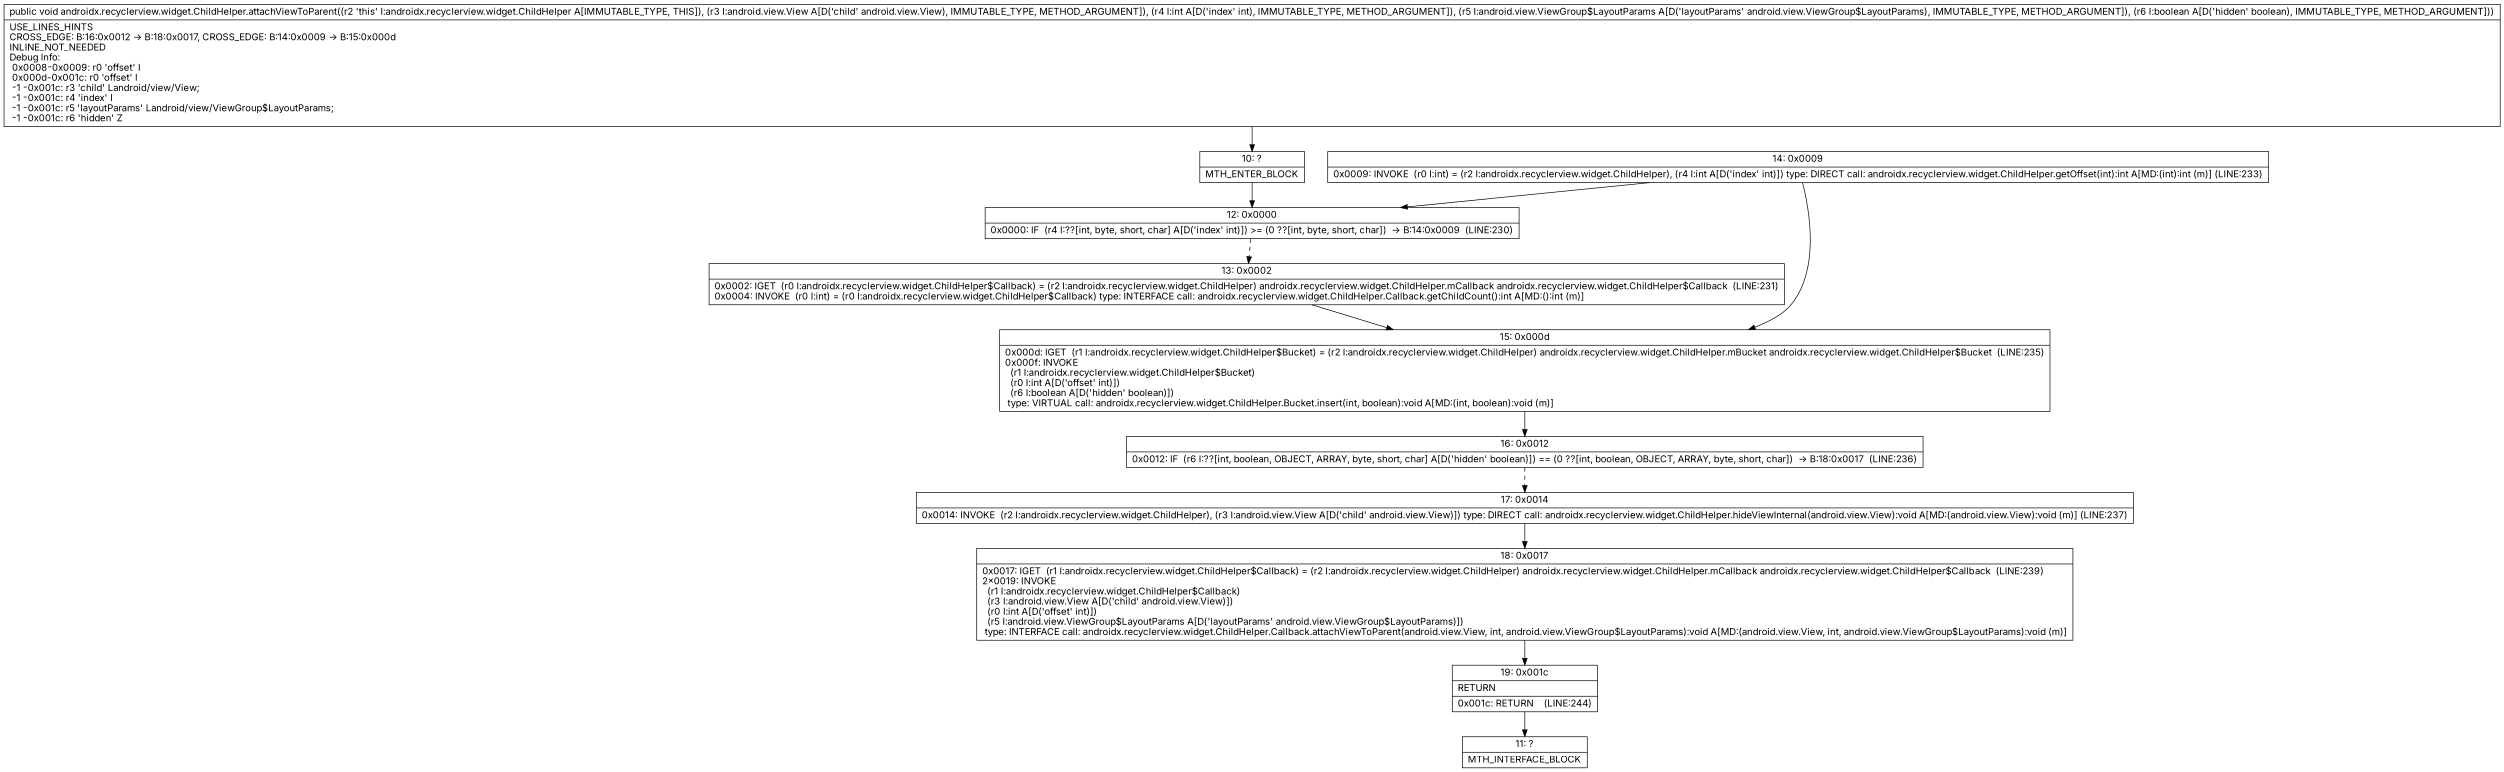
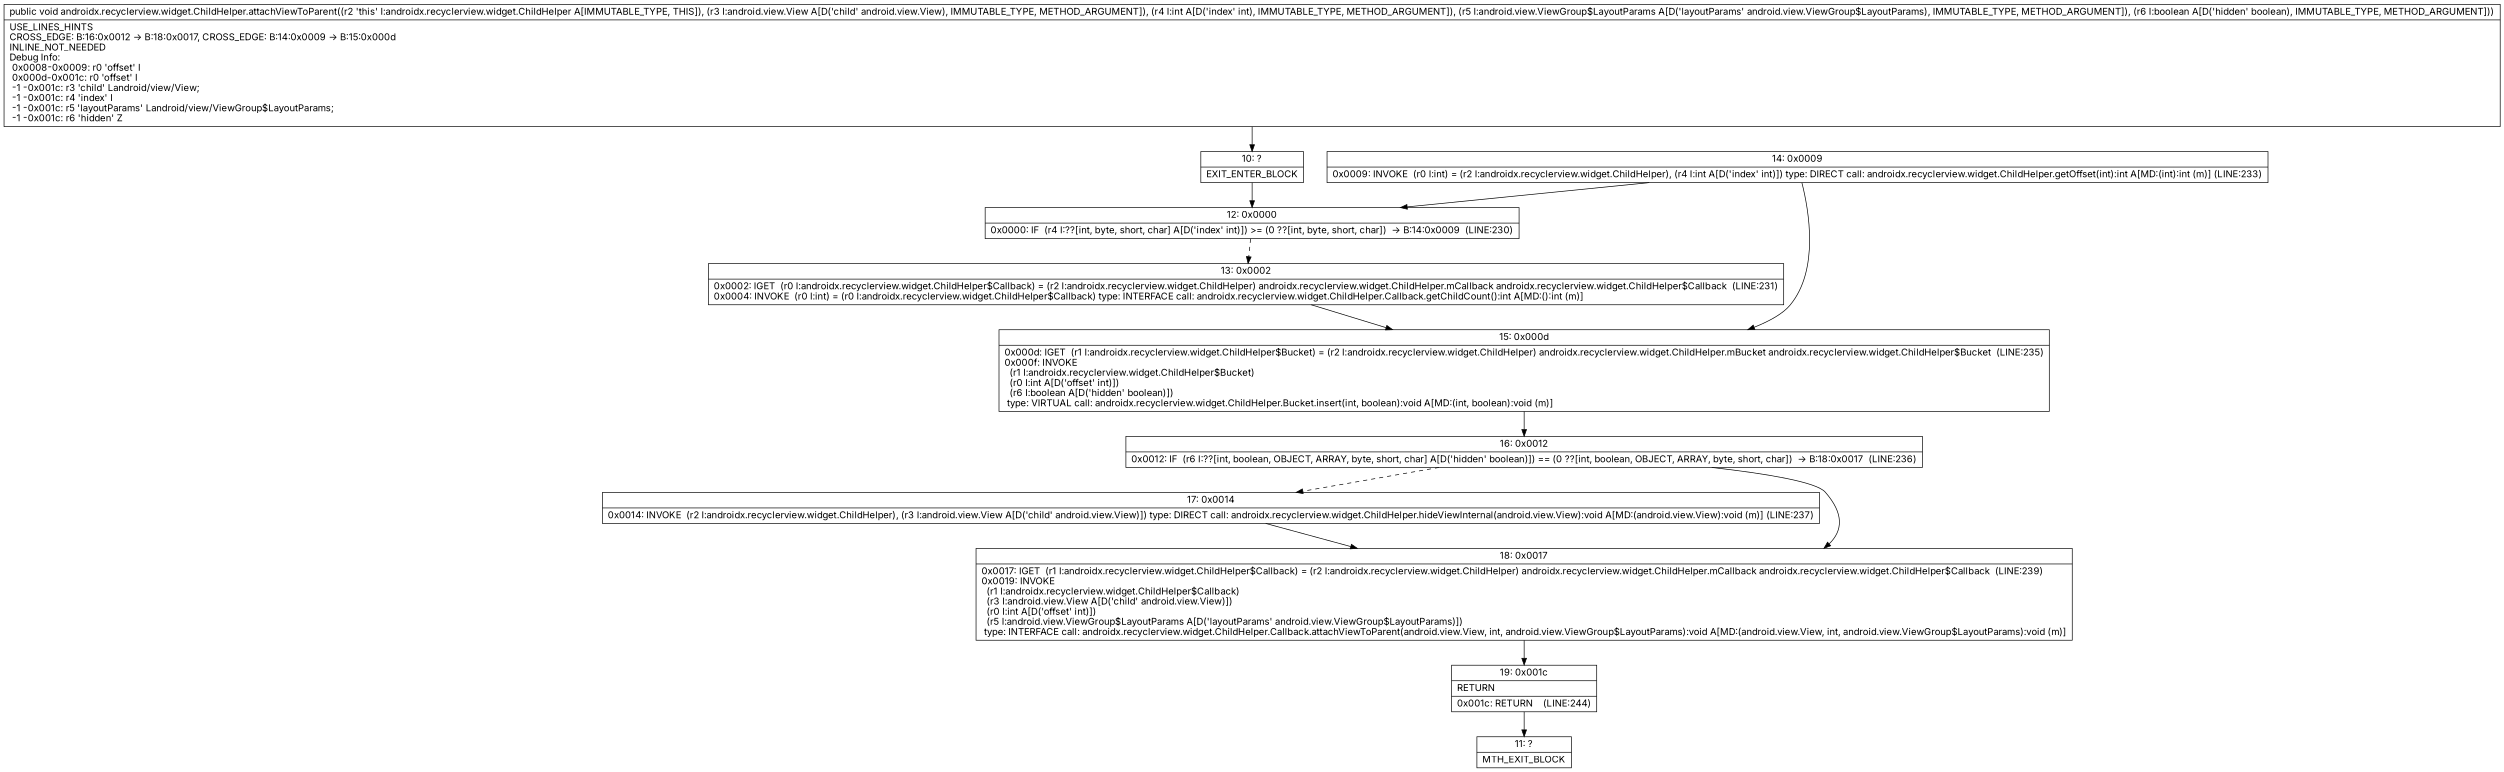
node "10: ?": text "MTH_ENTER_BLOCK" -> "EXIT_ENTER_BLOCK"
edge "16: 0x0012" -> "18: 0x0017": added
node "18: 0x0017": text "2x0019: INVOKE" -> "0x0019: INVOKE"
node "11: ?": text "MTH_INTERFACE_BLOCK" -> "MTH_EXIT_BLOCK"
